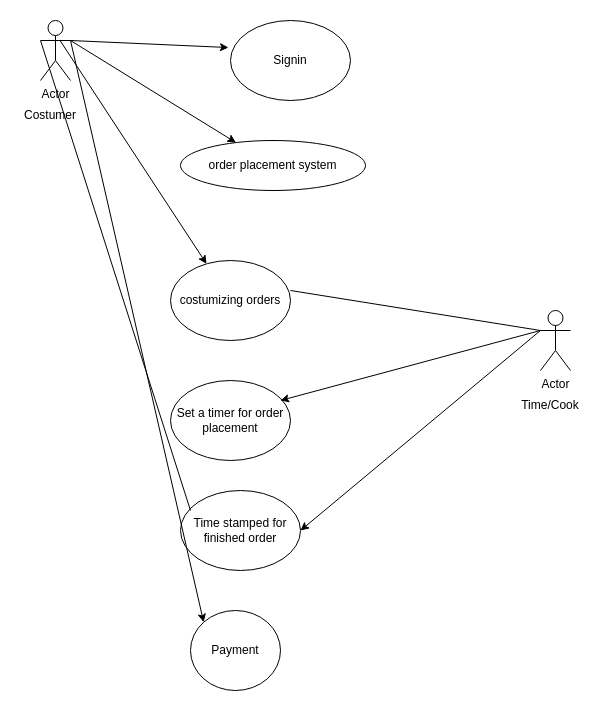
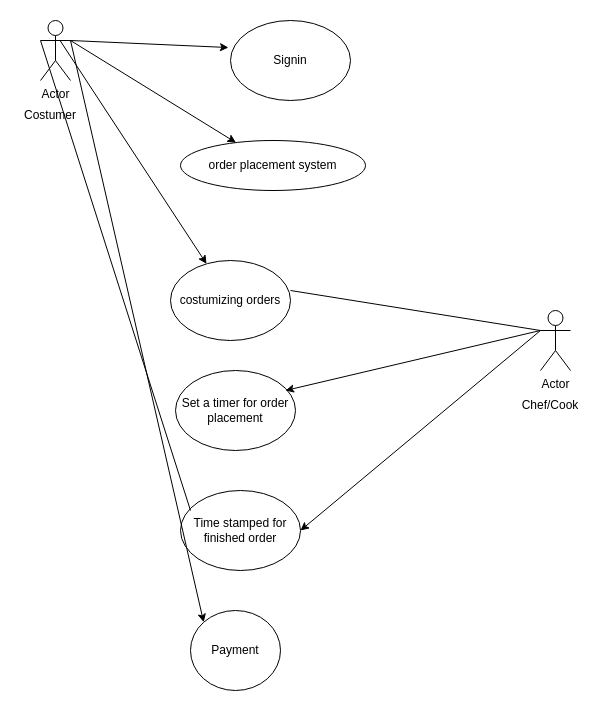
node "Time/Cook": label "Time/Cook" -> "Chef/Cook"
node "Set a timer for order placement": moved (231, 421) -> (236, 411)
